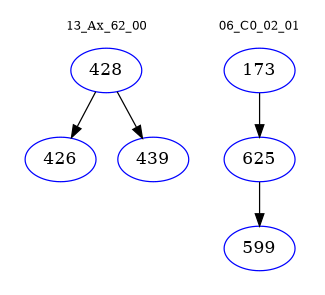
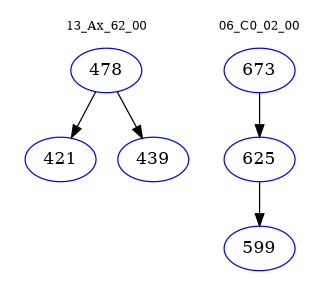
cluster "06_C0_02_01": label "06_C0_02_01" -> "06_C0_02_00"
node "428": label "428" -> "478"
node "173": label "173" -> "673"
node "426": label "426" -> "421"
